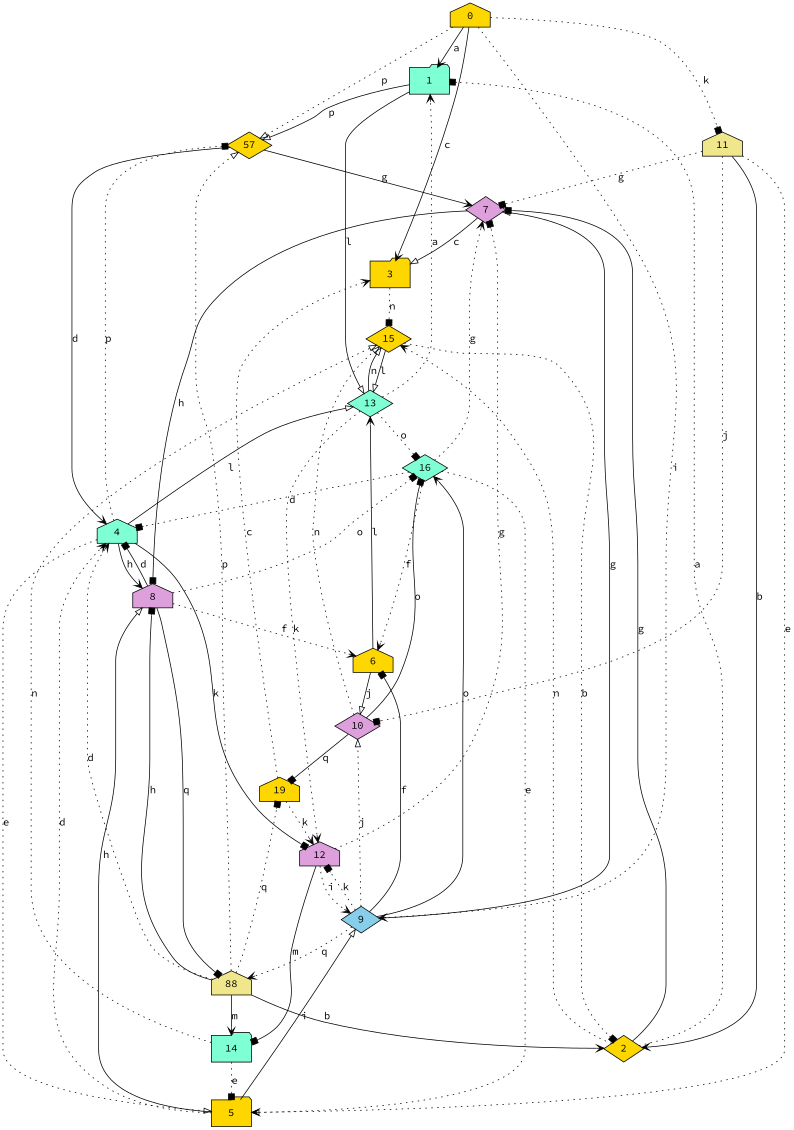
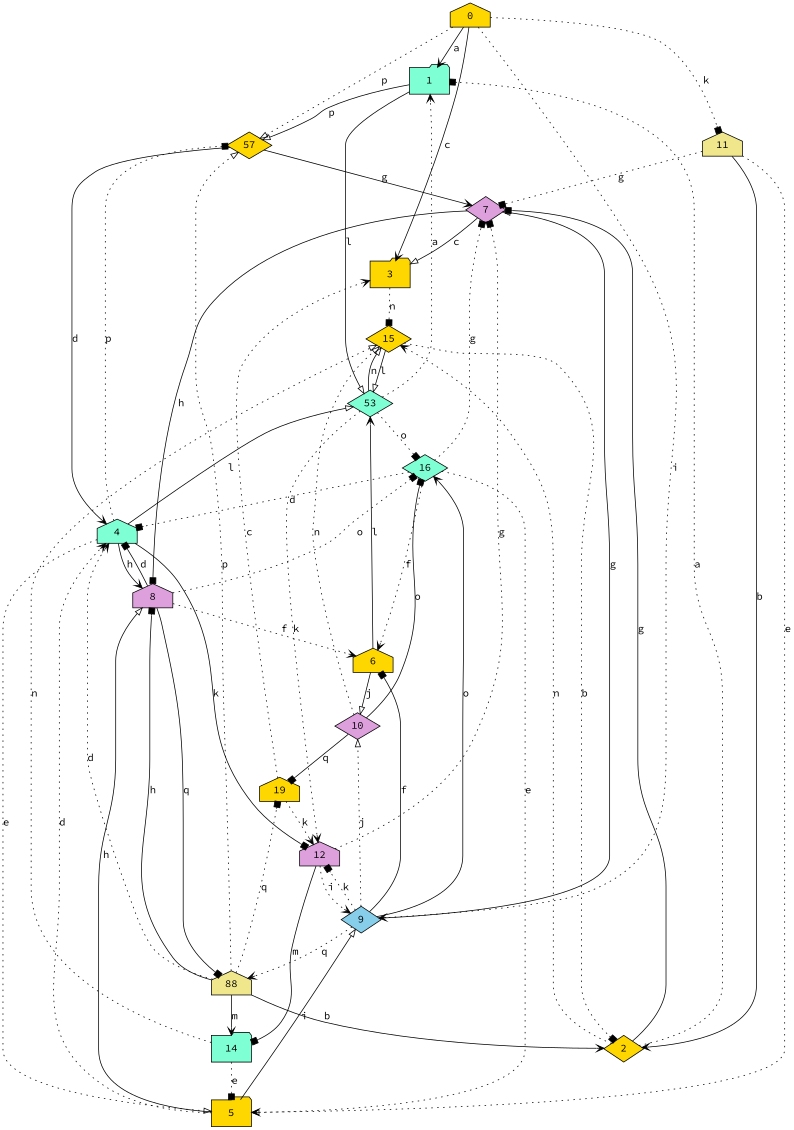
edge "16" -> "7": arrowhead vee -> box
node "13": label "13" -> "53"
edge "11" -> "10": removed, label "j"
